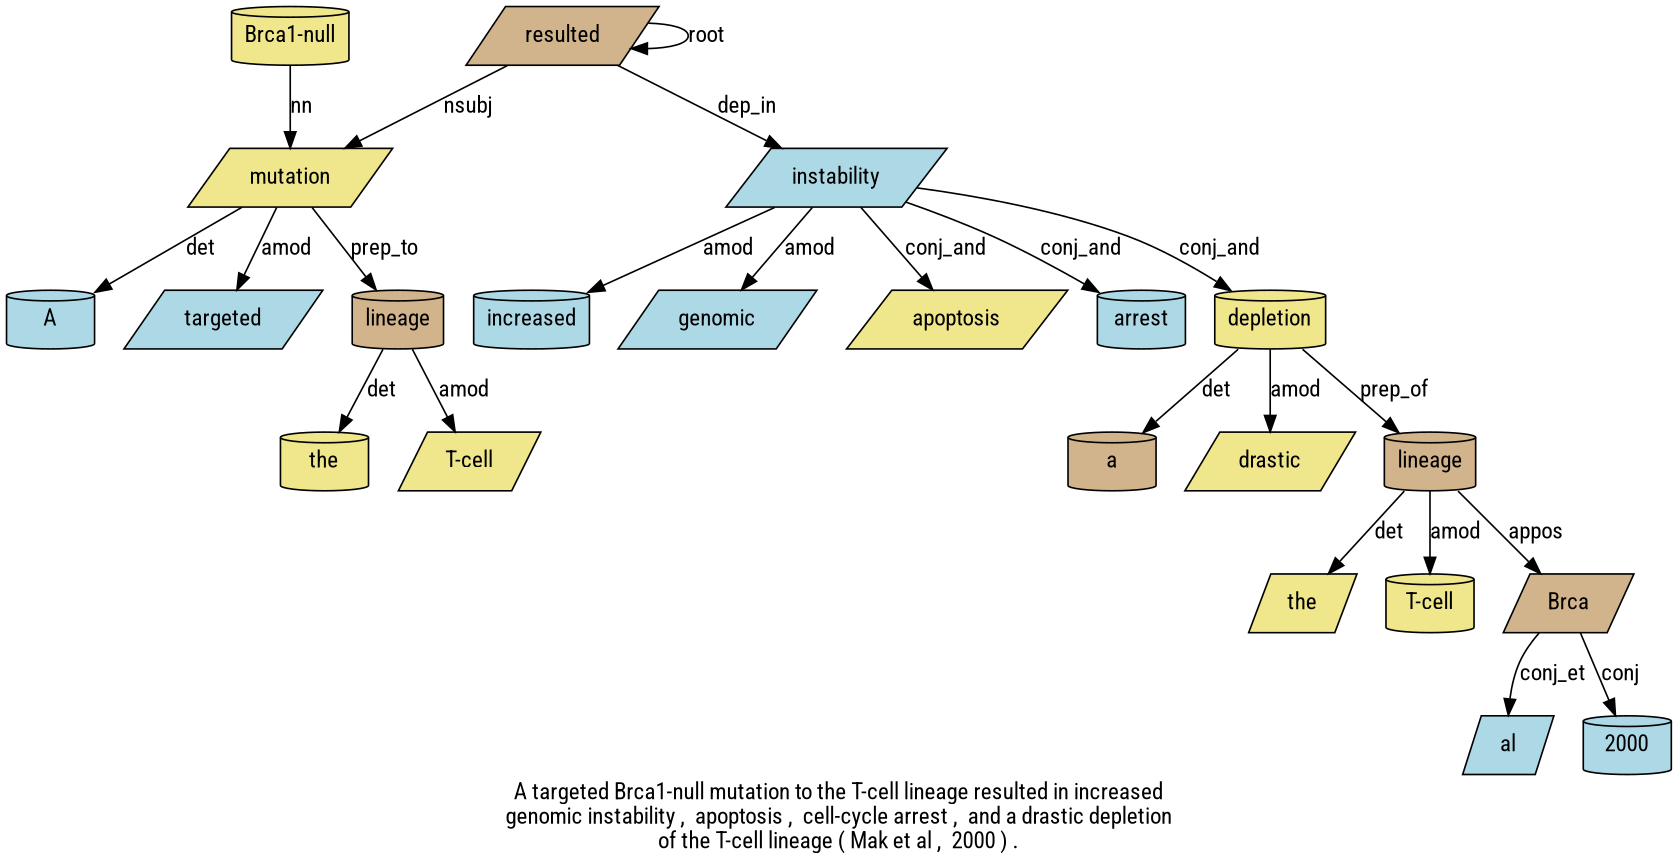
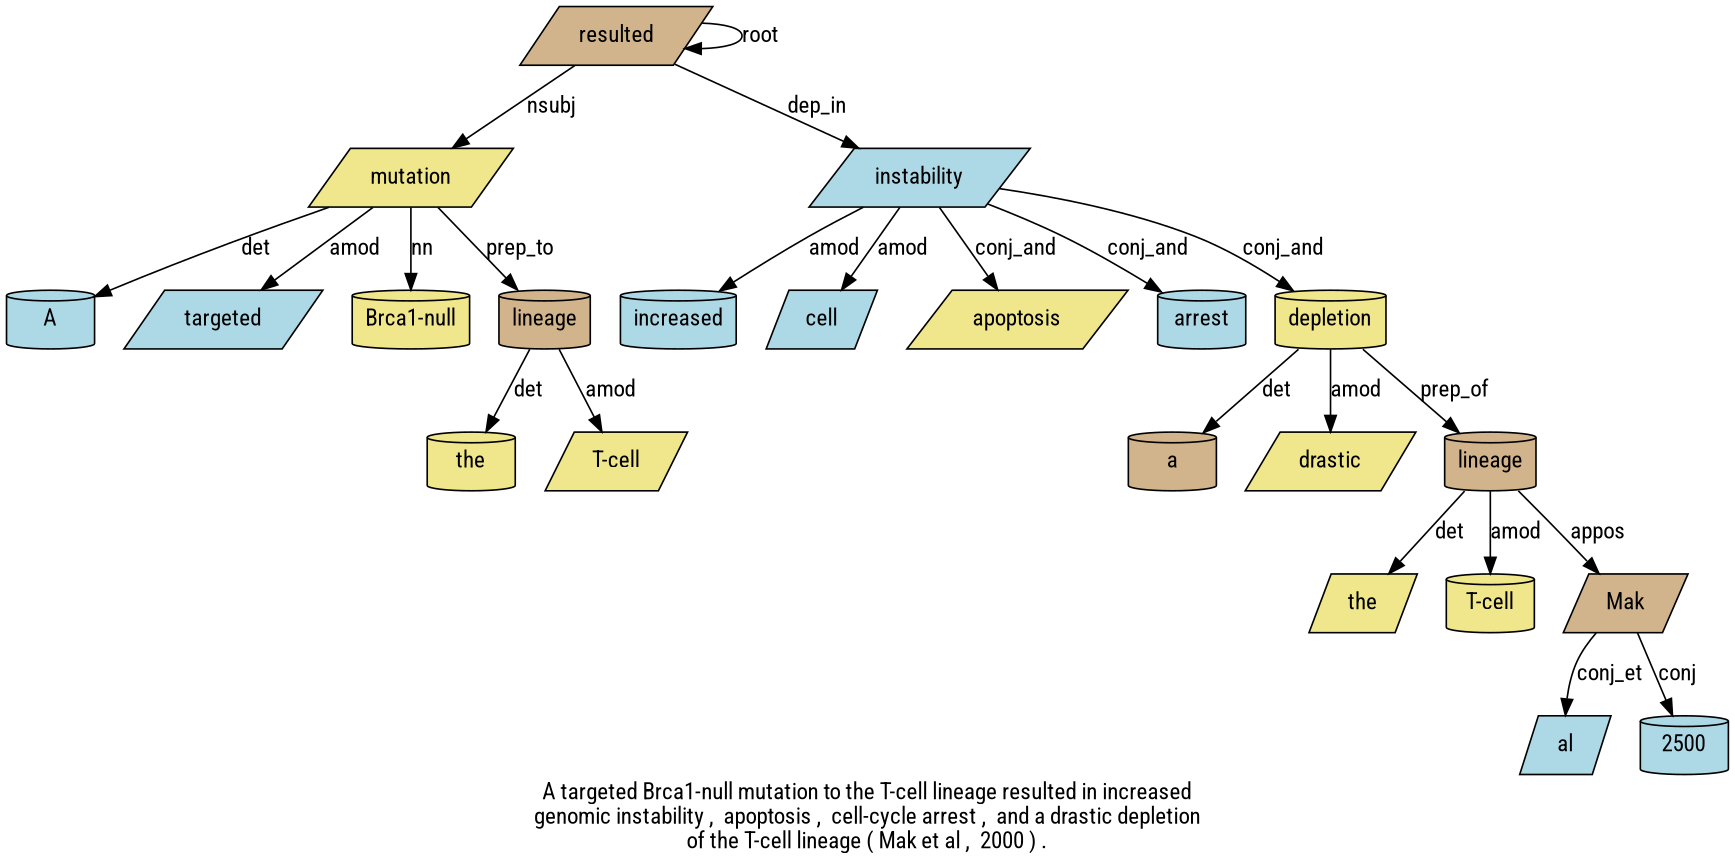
edge "Brca1-null" -> "mutation": reversed
node "genomic": label "genomic" -> "cell"
node "Brca": label "Brca" -> "Mak"
node "2000": label "2000" -> "2500"
